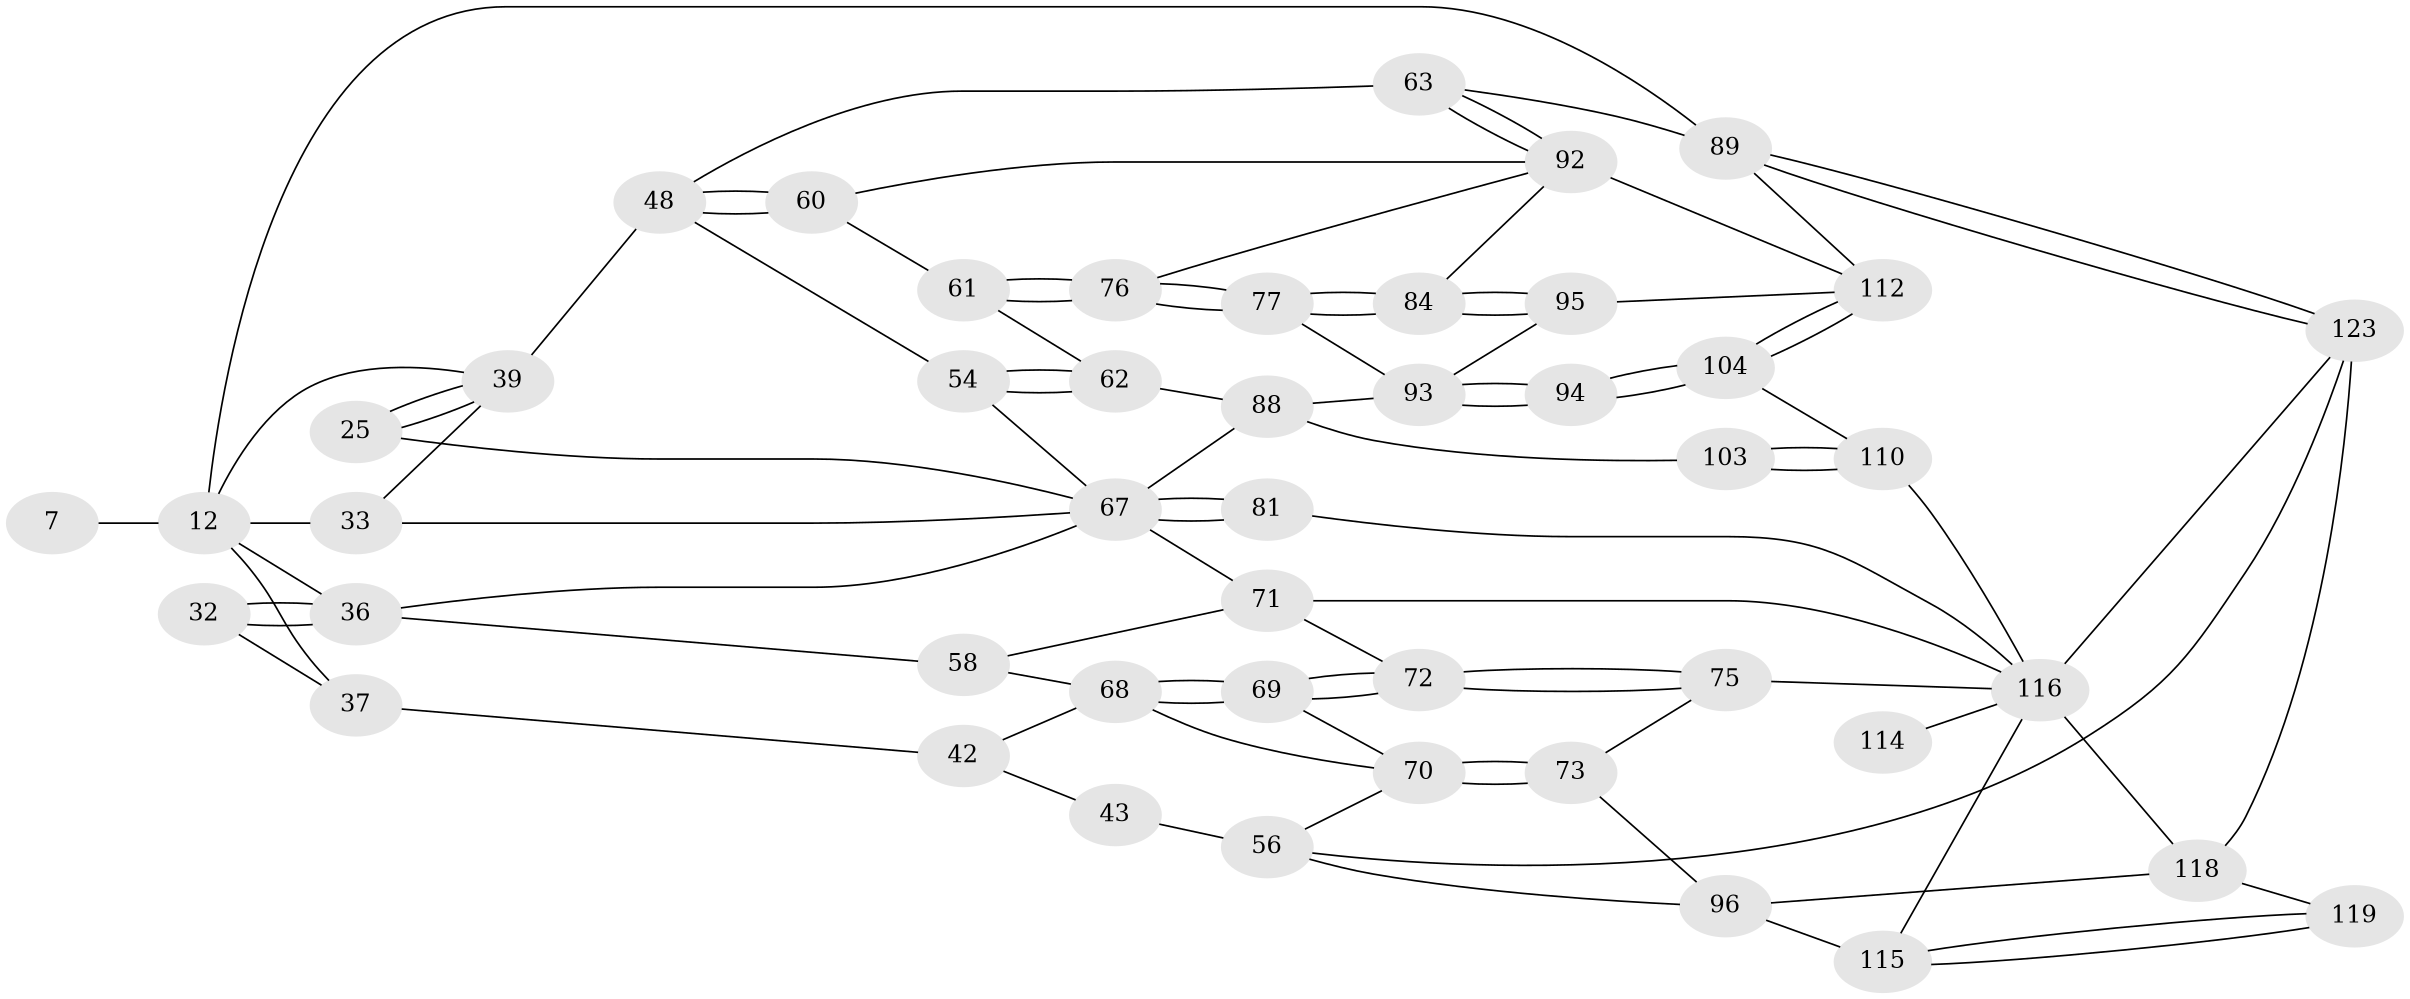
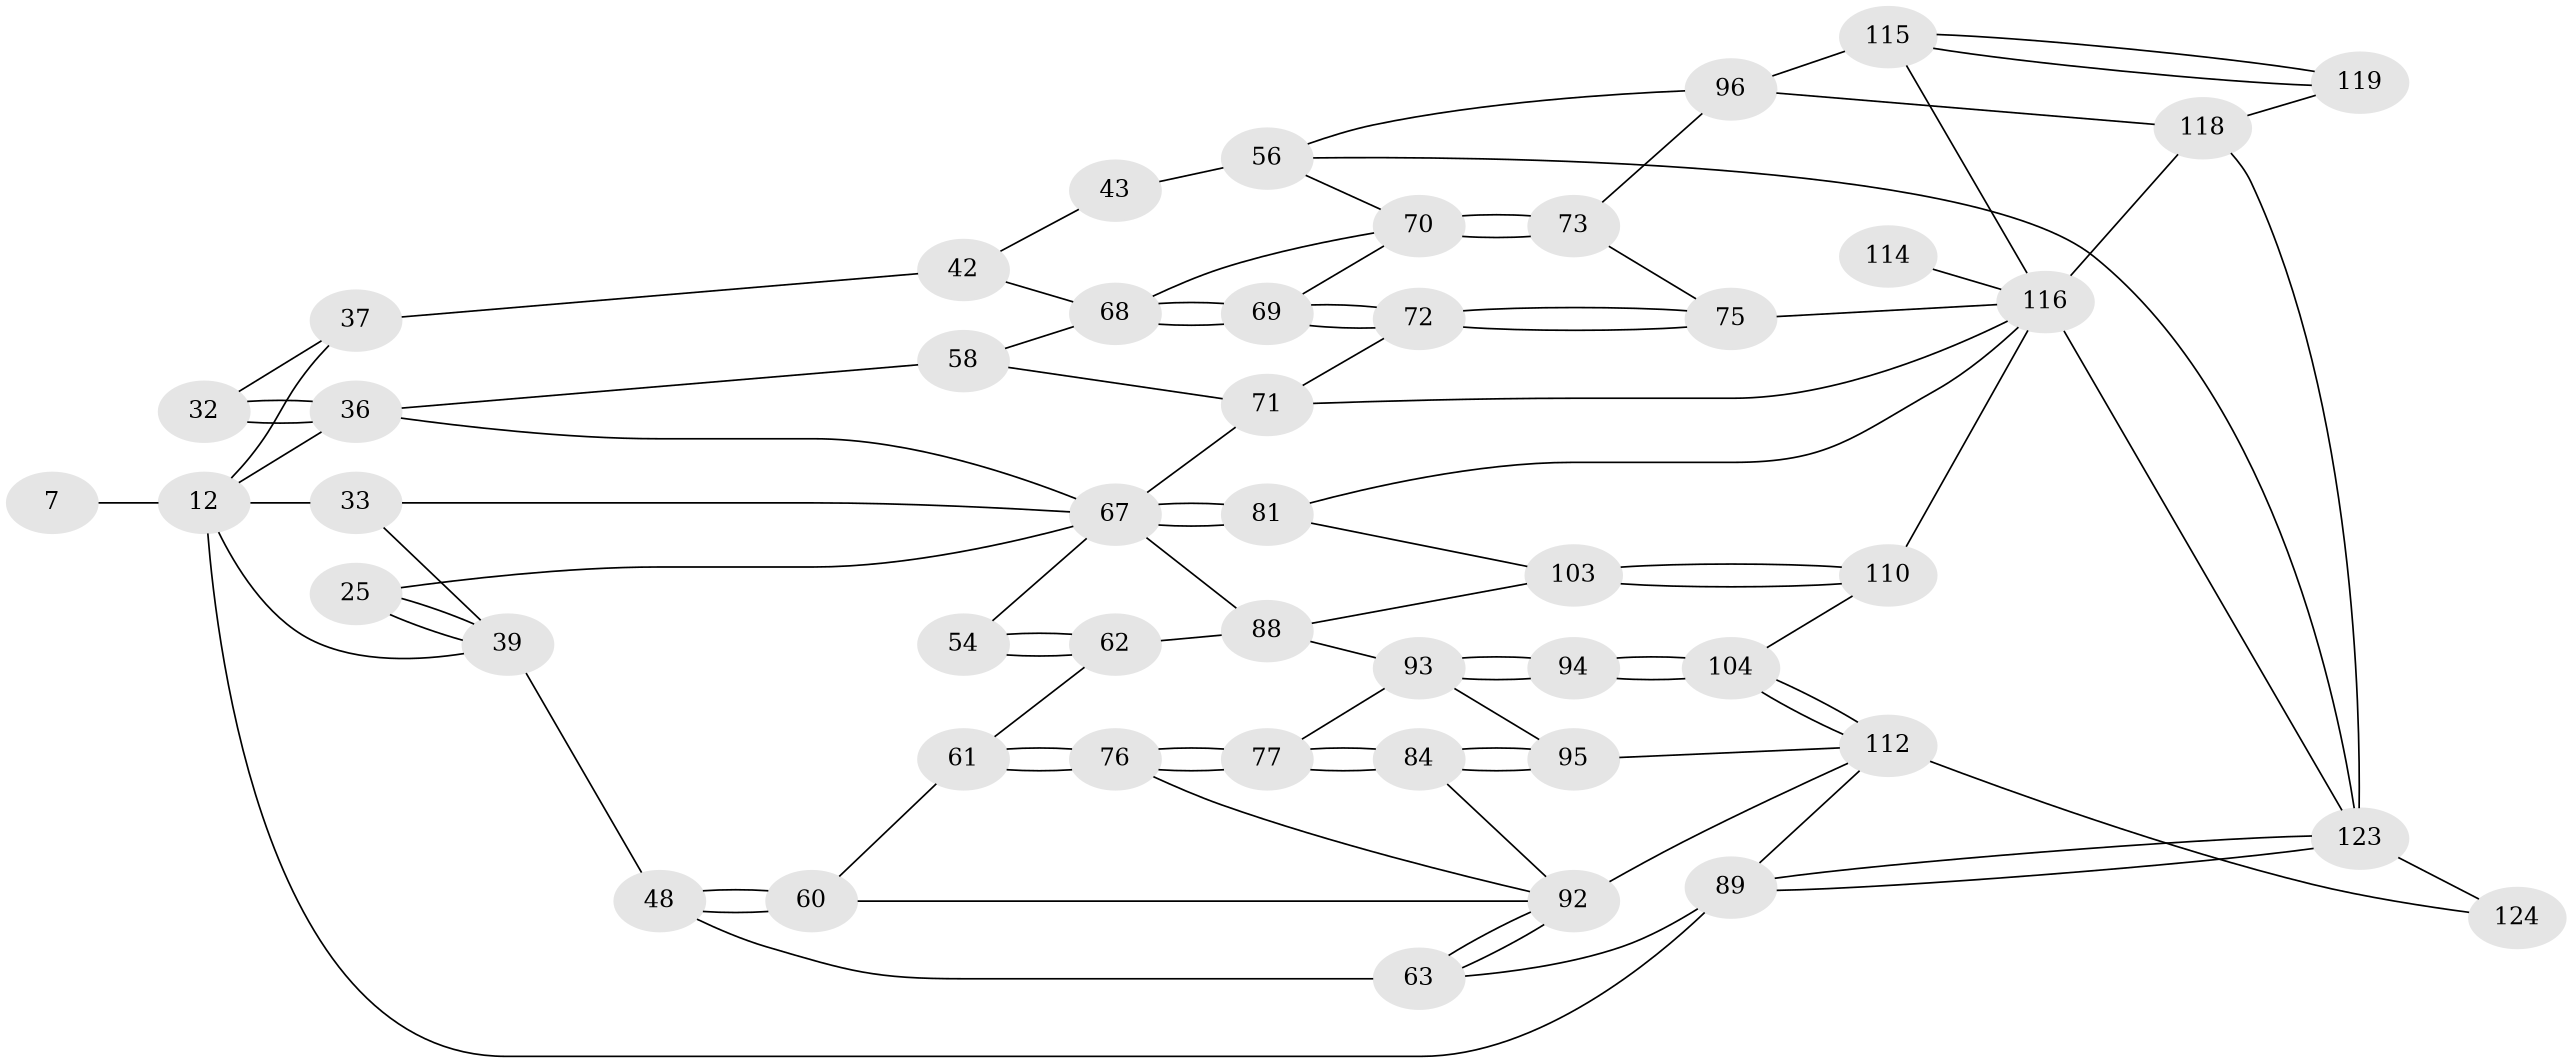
edge "48" -- "54": removed
edge "81" -- "103": added
node "124": added
